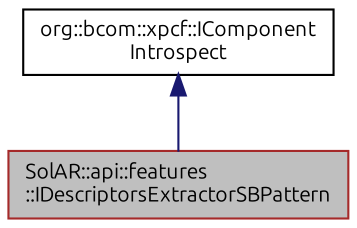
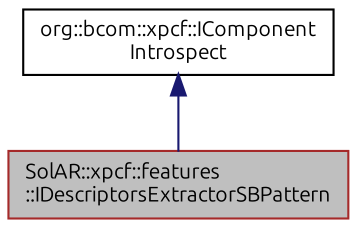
node "SolAR::api::features ::IDescriptorsExtractorSBPattern": label "SolAR::api::features ::IDescriptorsExtractorSBPattern" -> "SolAR::xpcf::features ::IDescriptorsExtractorSBPattern"
